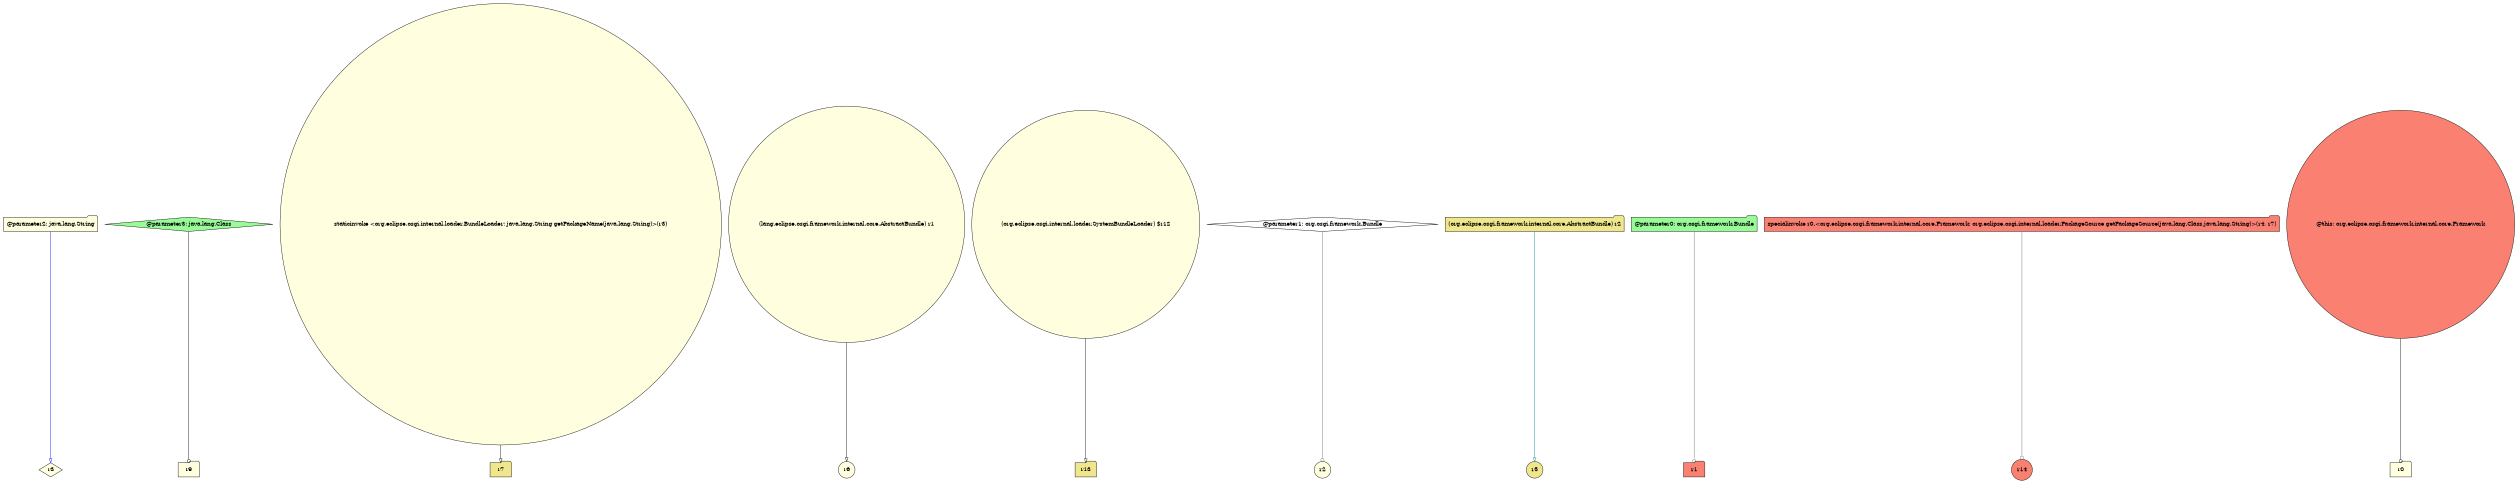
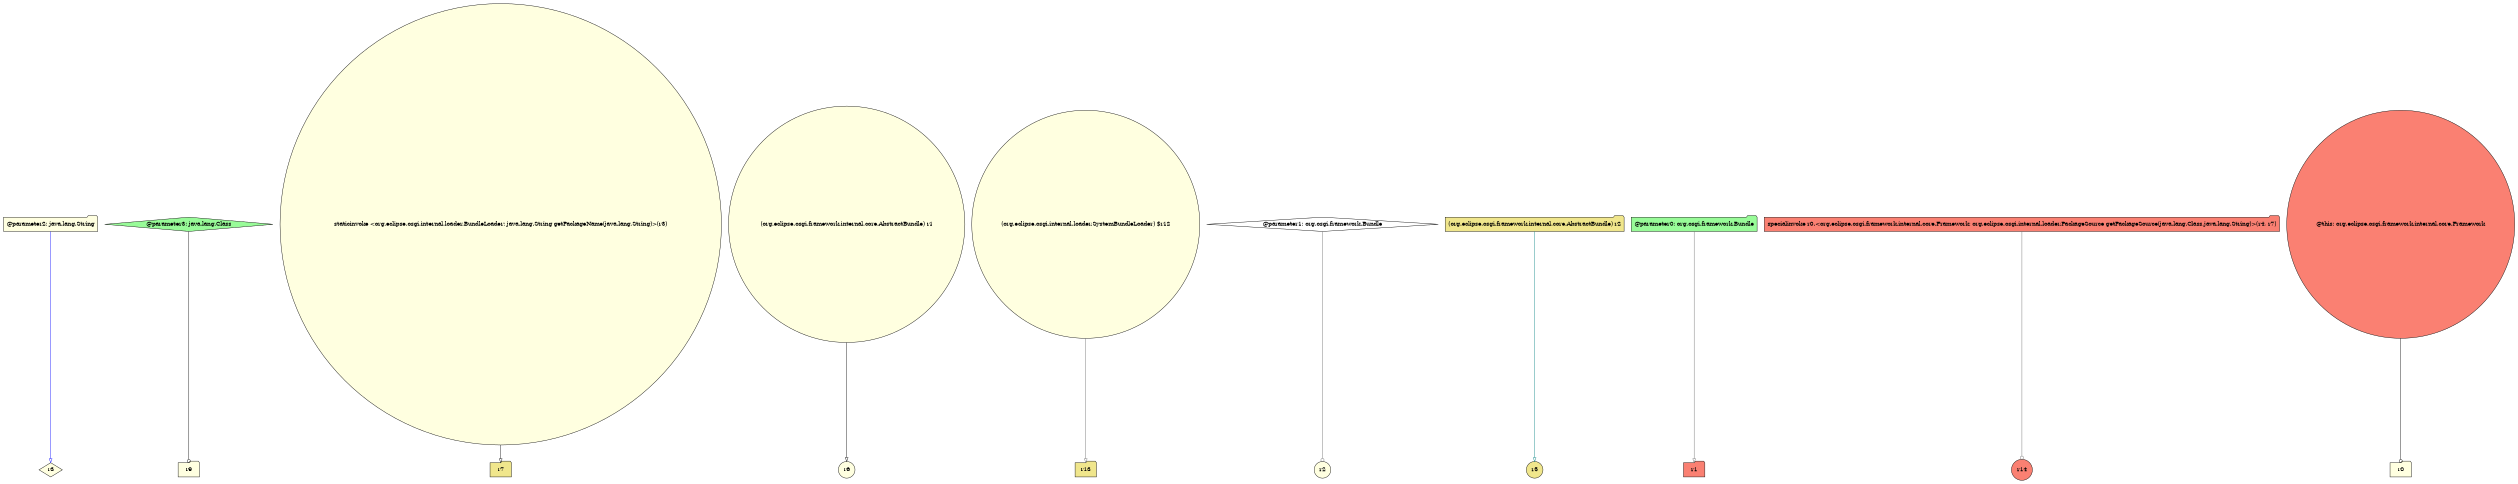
node "(lang.eclipse.osgi.framework.internal.core.AbstractBundle) r1": label "(lang.eclipse.osgi.framework.internal.core.AbstractBundle) r1" -> "(org.eclipse.osgi.framework.internal.core.AbstractBundle) r1"
edge "@parameter0: org.osgi.framework.Bundle" -> "r1": arrowhead odot -> onormal
edge "(org.eclipse.osgi.internal.loader.SystemBundleLoader) $r12" -> "r13": color black -> gray40
